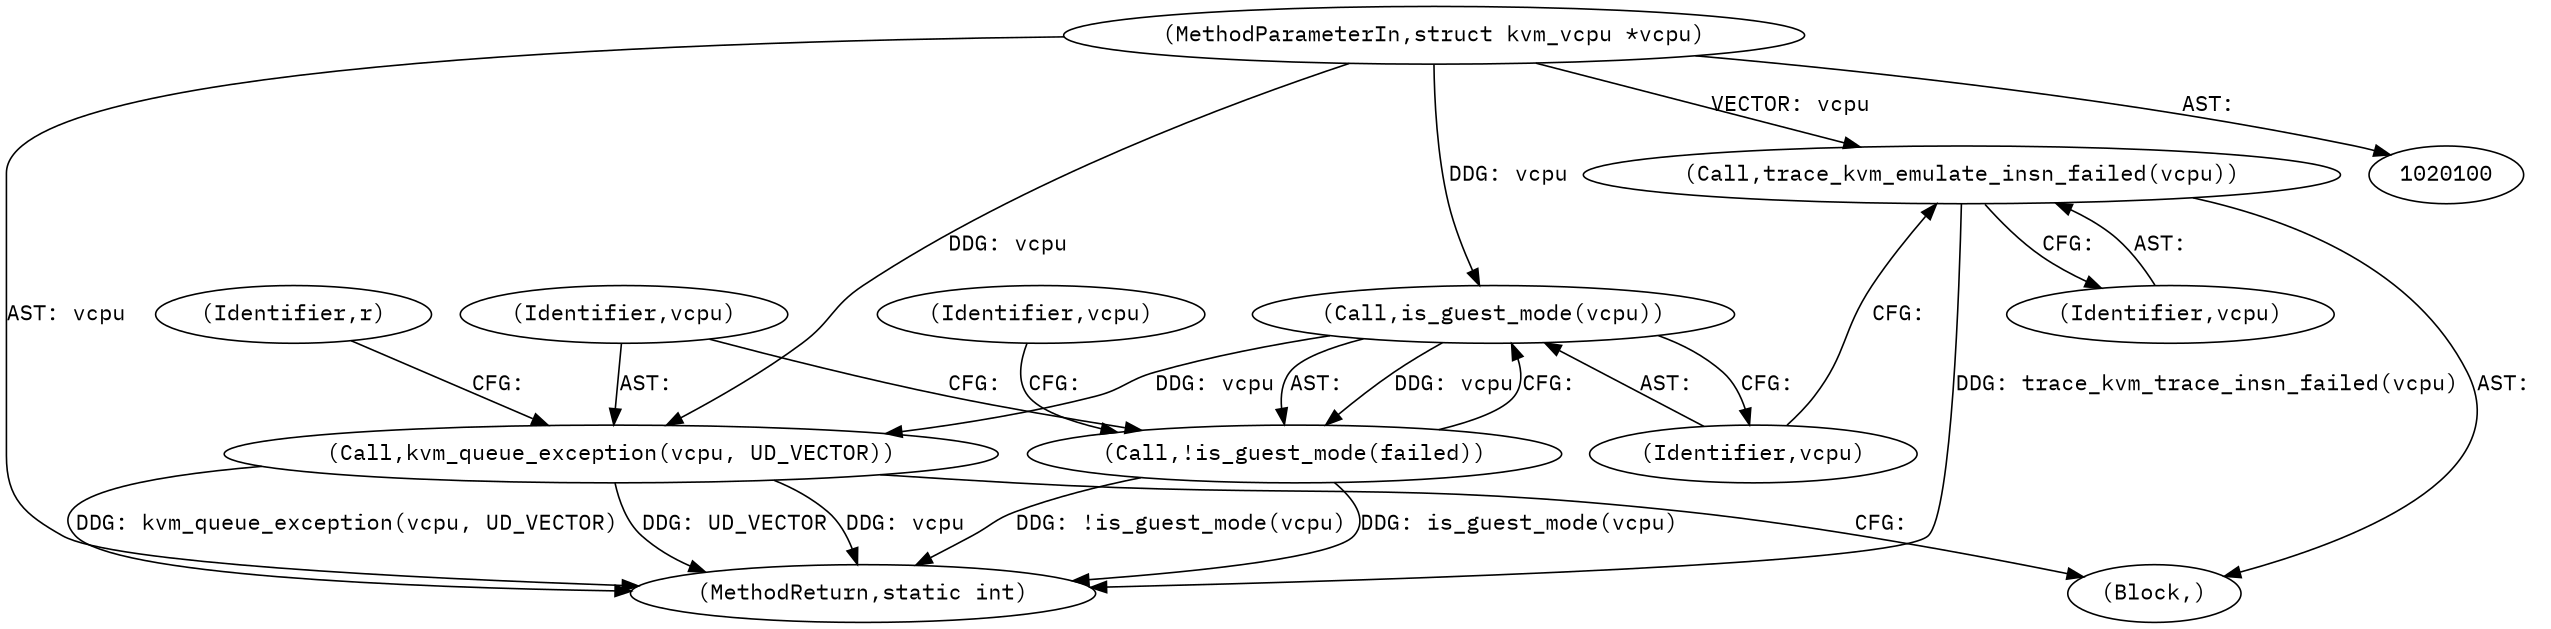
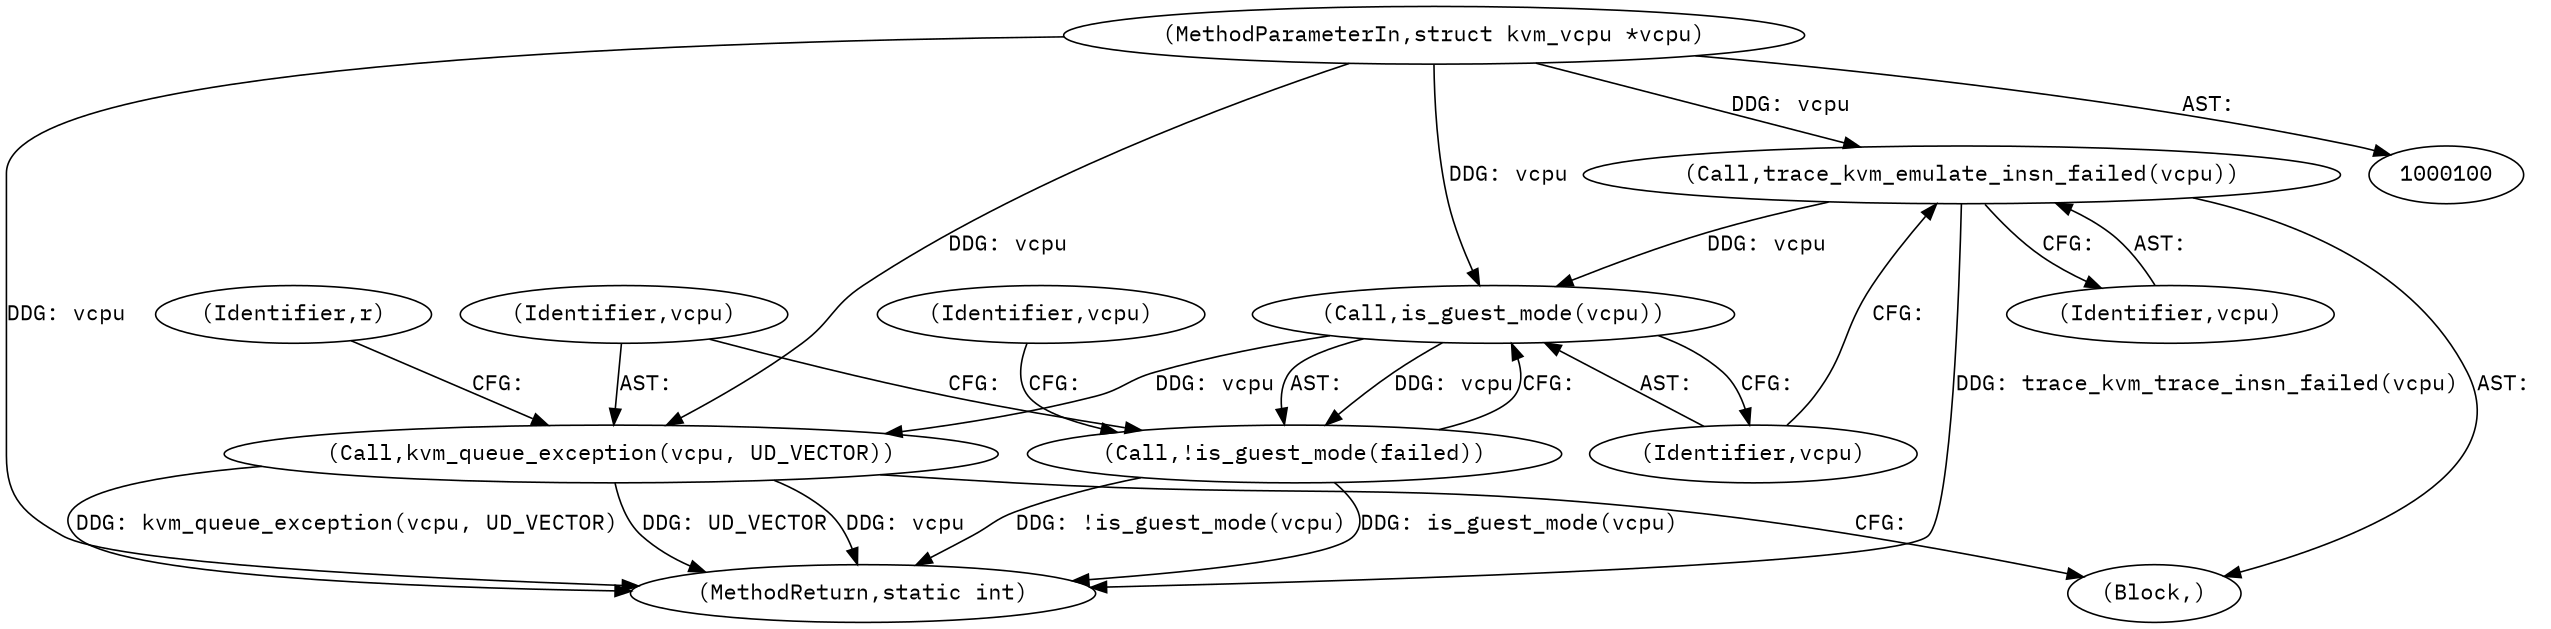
edge "(MethodParameterIn,struct kvm_vcpu *vcpu)" -> "(Call,trace_kvm_emulate_insn_failed(vcpu))": label "VECTOR: vcpu" -> "DDG: vcpu"
node "1020100": label "1020100" -> "1000100"
edge "(Call,trace_kvm_emulate_insn_failed(vcpu))" -> "(Call,is_guest_mode(vcpu))": added, label "DDG: vcpu"
edge "(MethodParameterIn,struct kvm_vcpu *vcpu)" -> "(MethodReturn,static int)": label "AST: vcpu" -> "DDG: vcpu"
